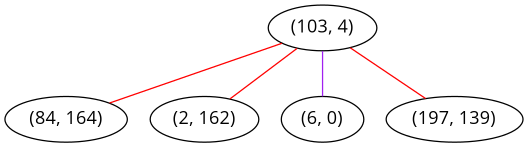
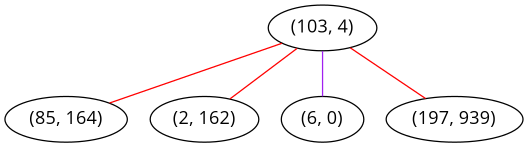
node "(84, 164)": label "(84, 164)" -> "(85, 164)"
node "(197, 139)": label "(197, 139)" -> "(197, 939)"
